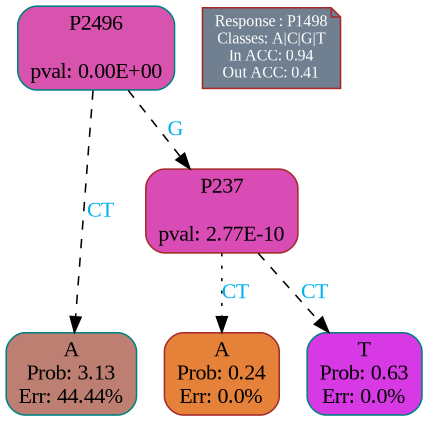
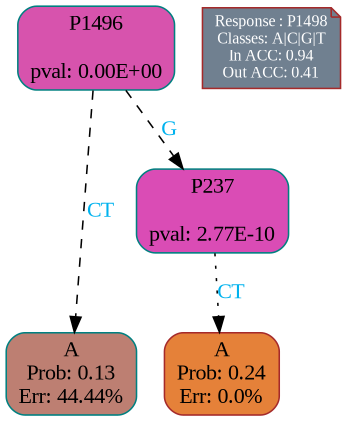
node "P2496 pval: 0.00E+00": label "P2496 pval: 0.00E+00" -> "P1496 pval: 0.00E+00"
node "P237 pval: 2.77E-10": color brown -> teal
node "A Prob: 3.13 Err: 44.44%": label "A Prob: 3.13 Err: 44.44%" -> "A Prob: 0.13 Err: 44.44%"
node "T Prob: 0.63 Err: 0.0%": removed
